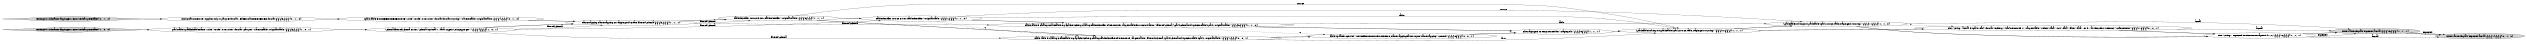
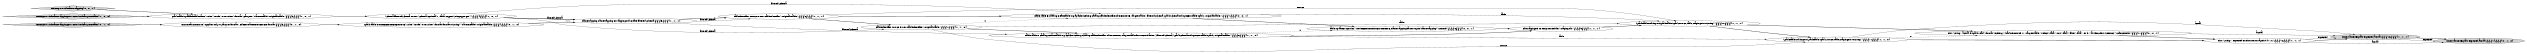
node "testImportWithNameMapping['0', '0', '1']": added
